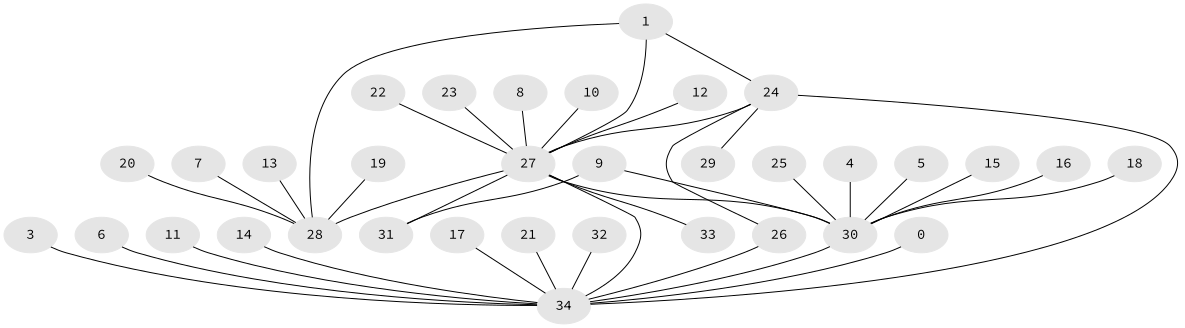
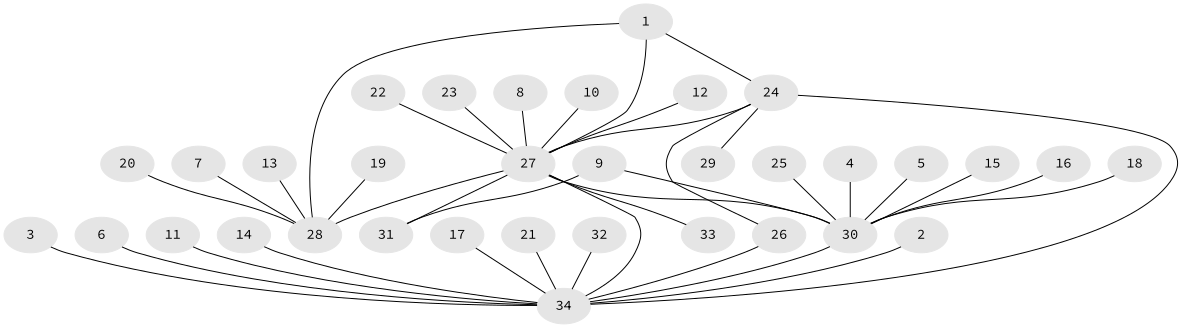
node "0": label "0" -> "2"
